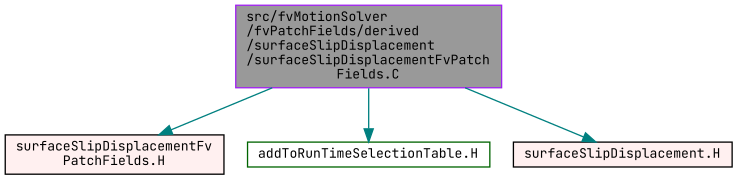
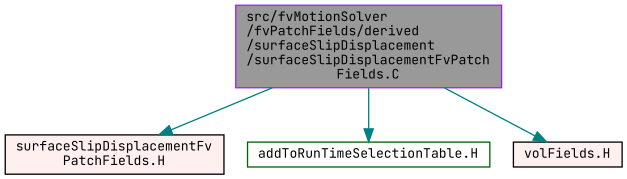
node "surfaceSlipDisplacement.H": label "surfaceSlipDisplacement.H" -> "volFields.H"
